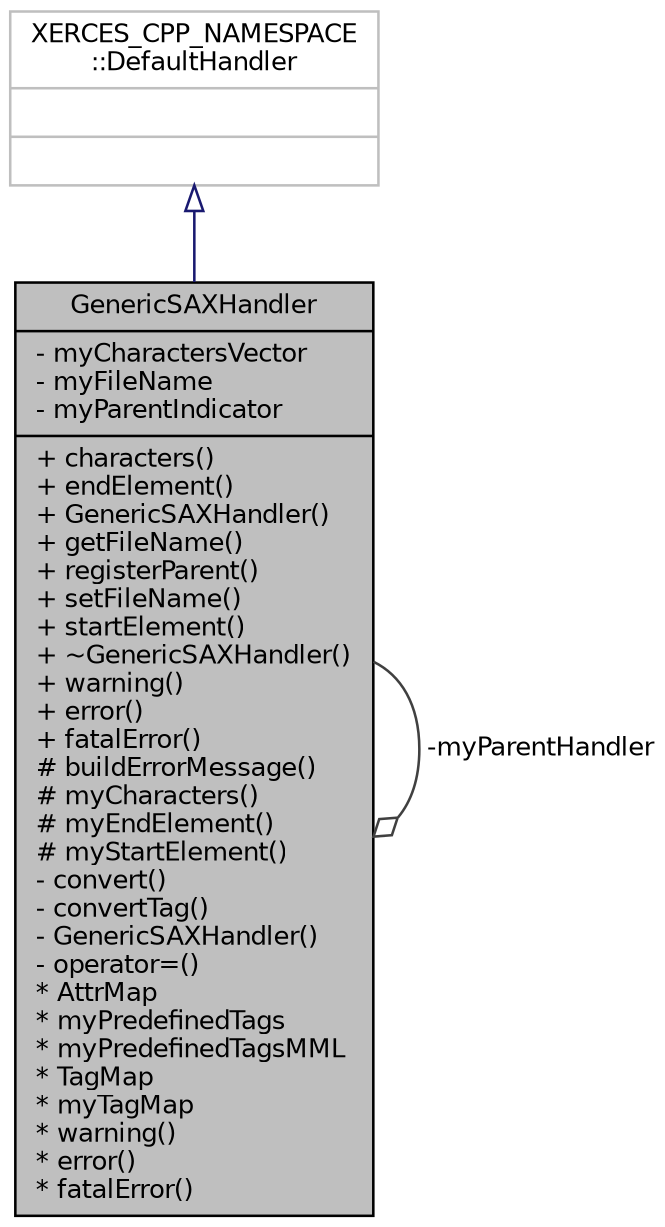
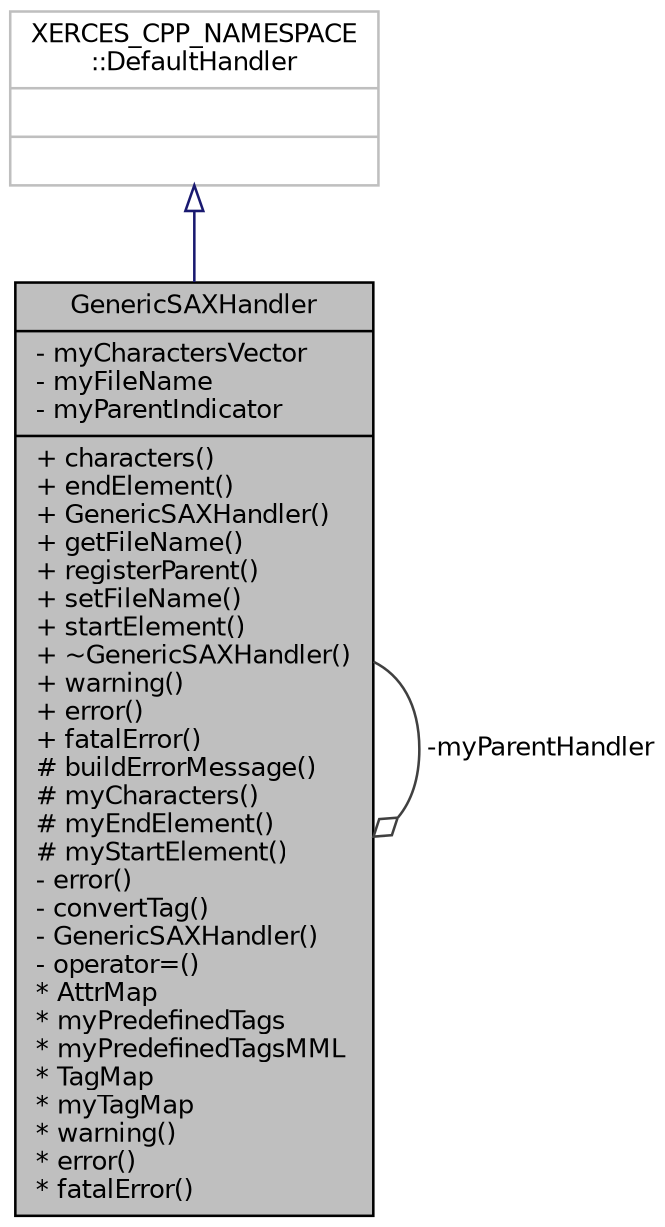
node "GenericSAXHandler": text "- convert()" -> "- error()"
